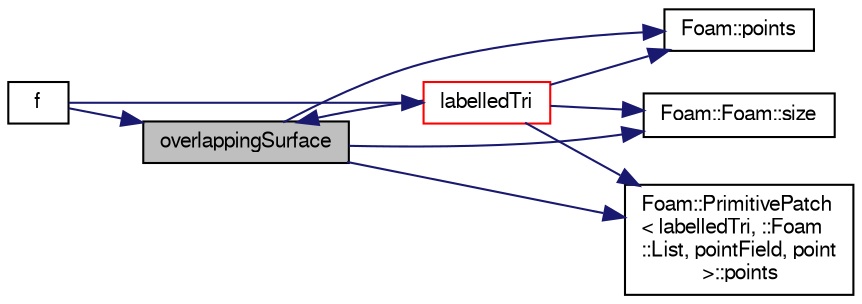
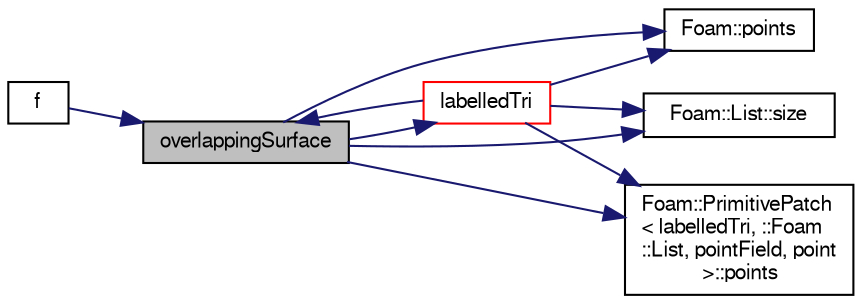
edge "f" -> "labelledTri": now "overlappingSurface" -> "labelledTri"
node "Foam::Foam::size": label "Foam::Foam::size" -> "Foam::List::size"
